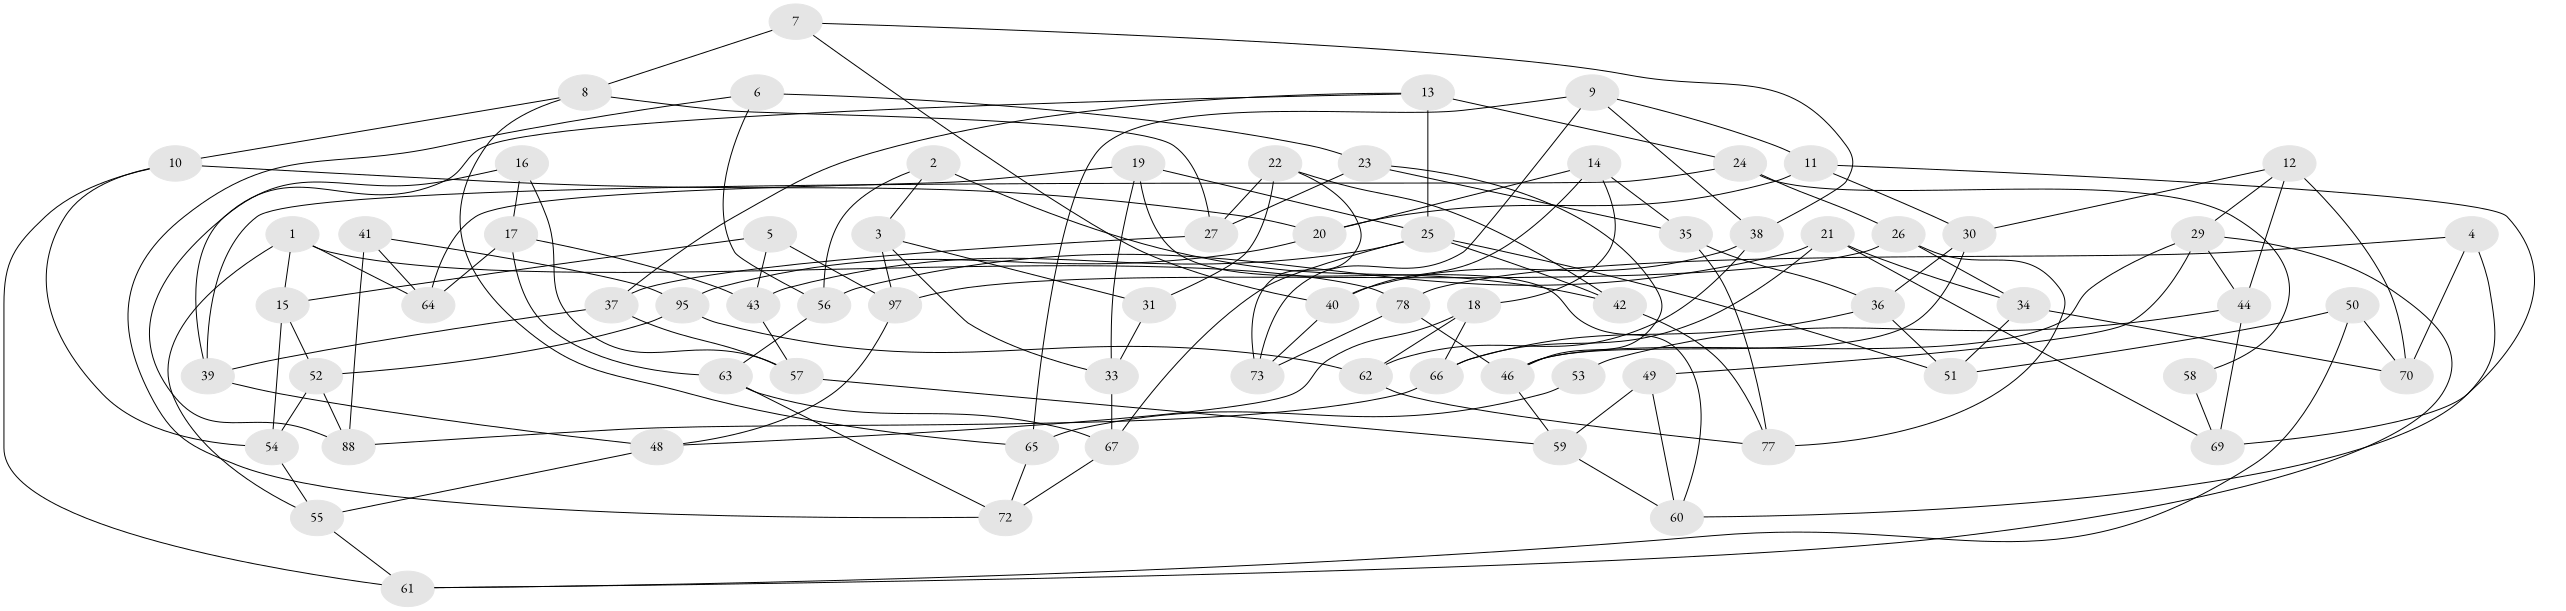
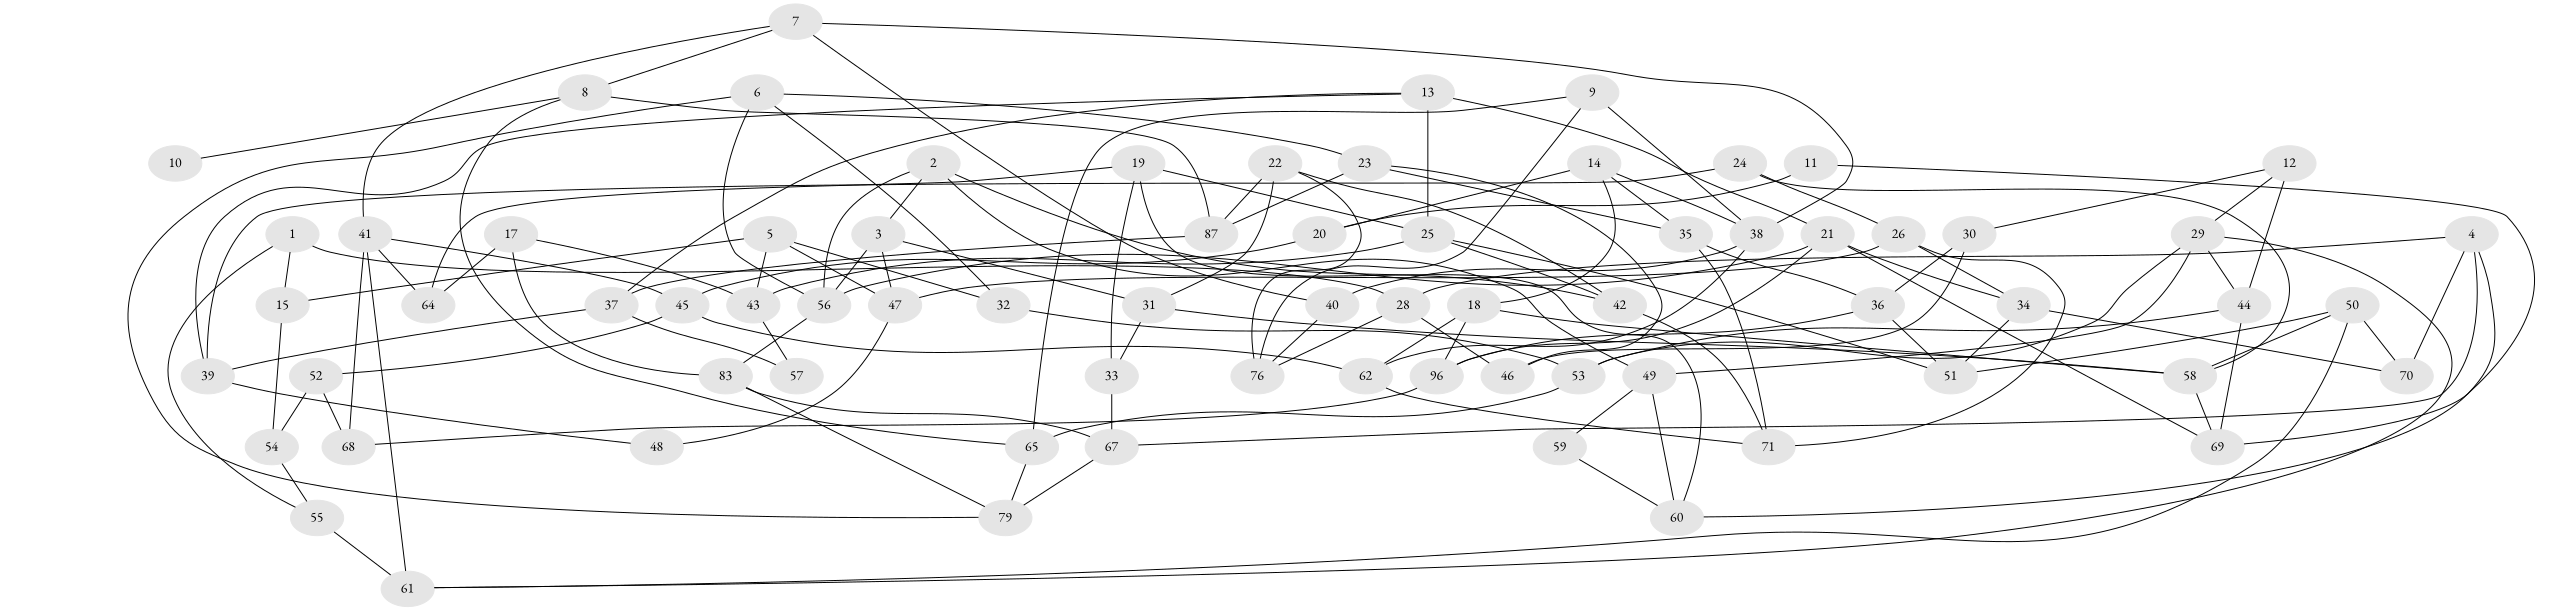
edge "7" -- "41": added
edge "9" -- "11": removed
edge "13" -- "24": now "13" -- "21"
node "16": removed
edge "10" -- "20": removed
edge "11" -- "30": removed
node "27": label "27" -> "87"
edge "12" -- "70": removed
edge "14" -- "40": now "14" -- "38"
edge "2" -- "49": added
edge "1" -- "64": removed
edge "25" -- "67": now "4" -- "67"
node "95": label "95" -> "45"
node "97": label "97" -> "47"
node "32": added
node "78": label "78" -> "28"
edge "3" -- "33": now "3" -- "56"
edge "10" -- "54": removed
edge "31" -- "58": added
edge "50" -- "58": added
edge "15" -- "52": removed
edge "29" -- "46": now "29" -- "53"
node "63": label "63" -> "83"
node "73": label "73" -> "76"
node "66": label "66" -> "96"
edge "57" -- "59": removed
edge "46" -- "59": removed
edge "18" -- "48": now "18" -- "58"
node "88": label "88" -> "68"
node "77": label "77" -> "71"
edge "10" -- "61": now "41" -- "61"
edge "48" -- "55": removed
node "72": label "72" -> "79"
